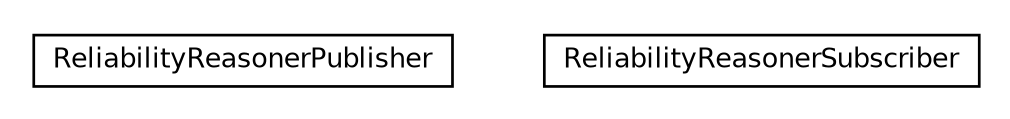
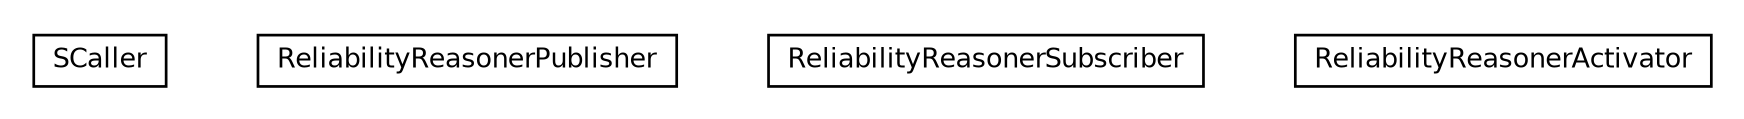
node "SCaller": added
node "ReliabilityReasonerActivator": added
